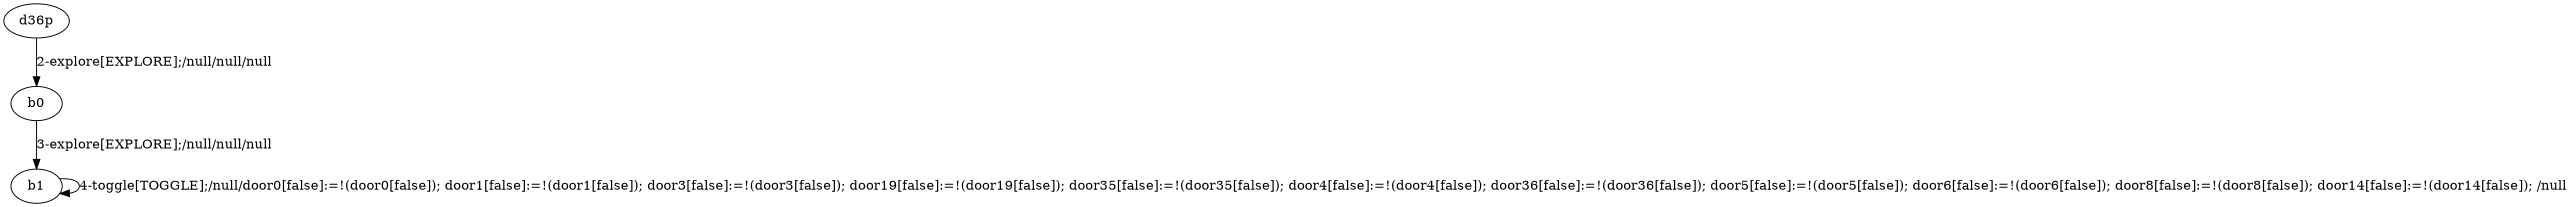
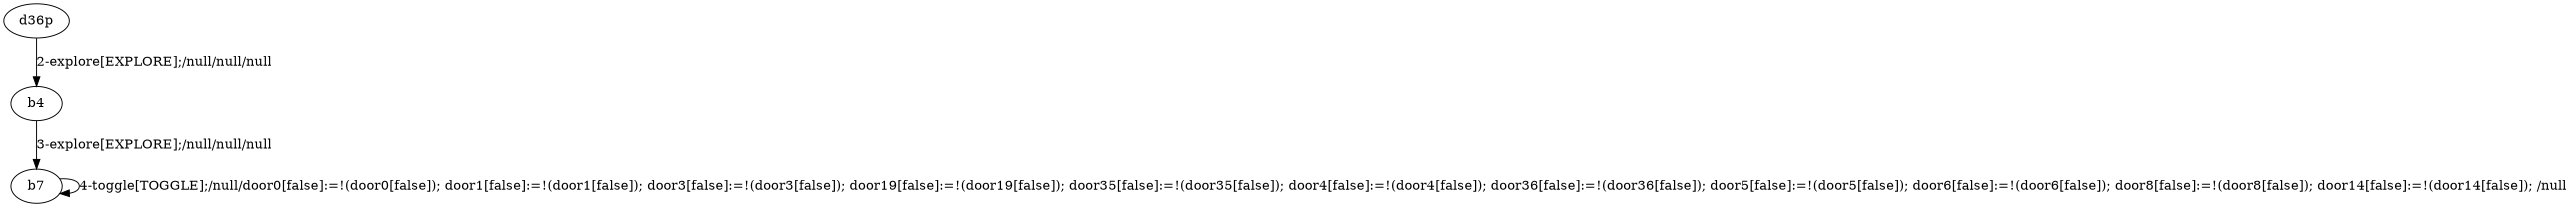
node "b0": label "b0" -> "b4"
node "b1": label "b1" -> "b7"
